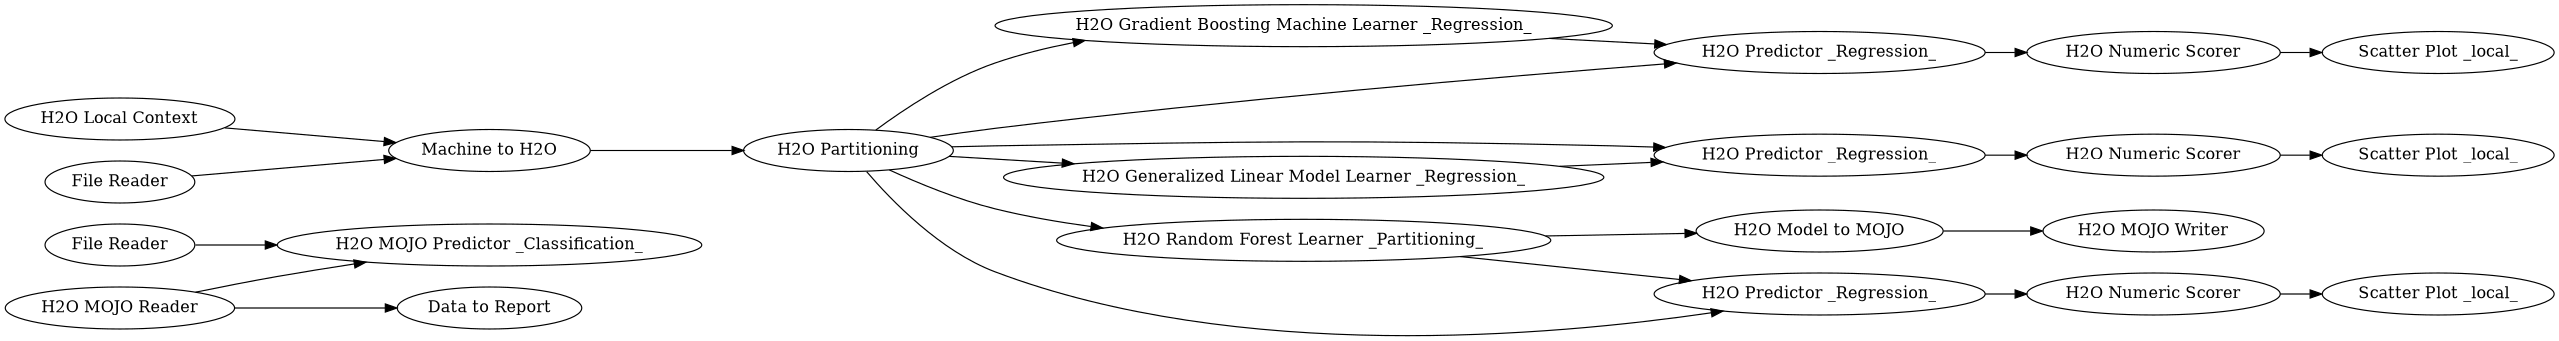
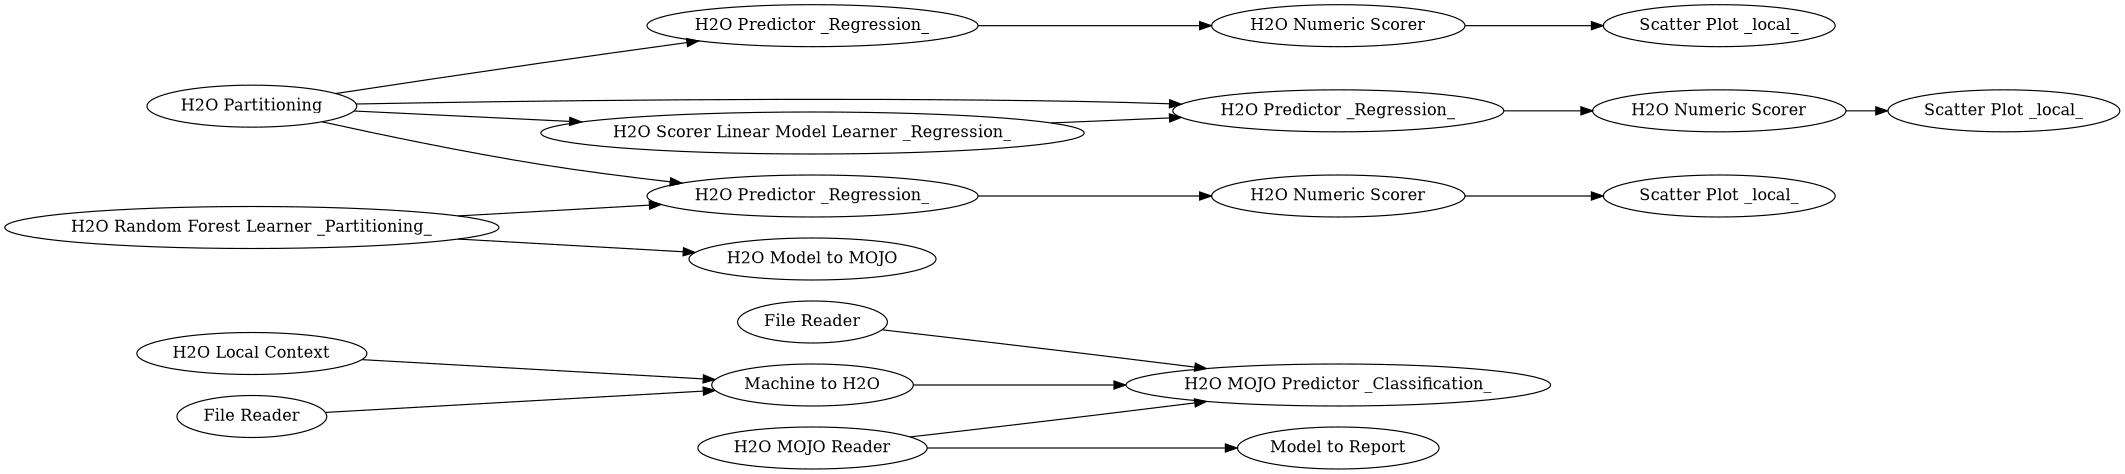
node "H2O Gradient Boosting Machine Learner _Regression_": removed
edge "Machine to H2O" -> "H2O Partitioning": now "Machine to H2O" -> "H2O MOJO Predictor _Classification_"
node "H2O Generalized Linear Model Learner _Regression_": label "H2O Generalized Linear Model Learner _Regression_" -> "H2O Scorer Linear Model Learner _Regression_"
edge "H2O Partitioning" -> "H2O Random Forest Learner _Partitioning_": removed
node "H2O MOJO Writer": removed
node "Data to Report": label "Data to Report" -> "Model to Report"
